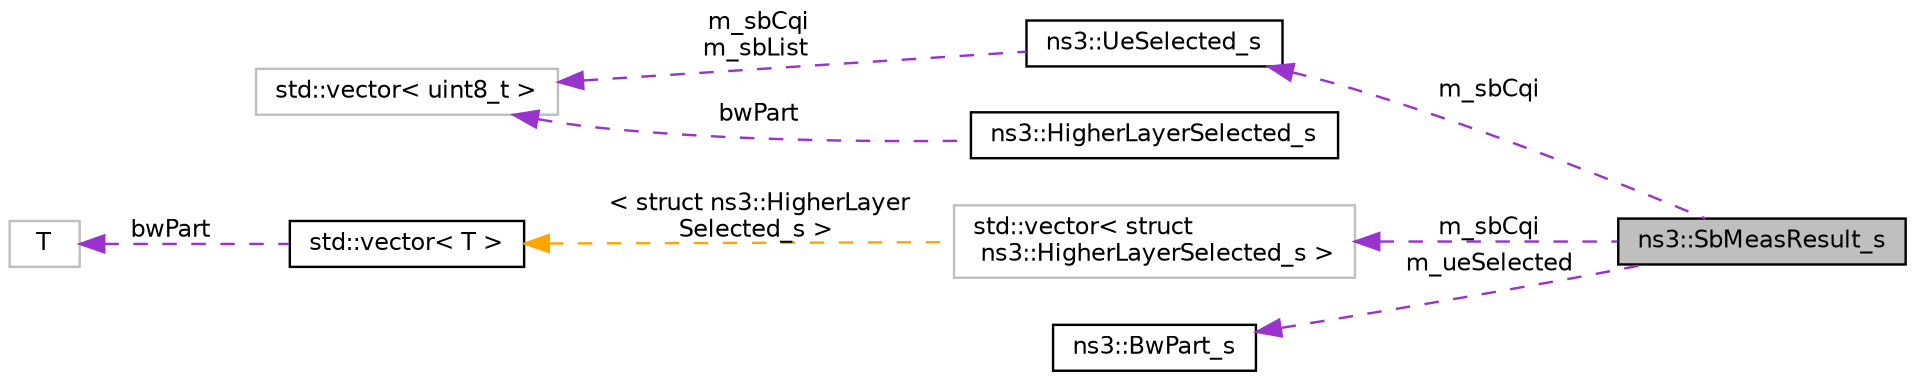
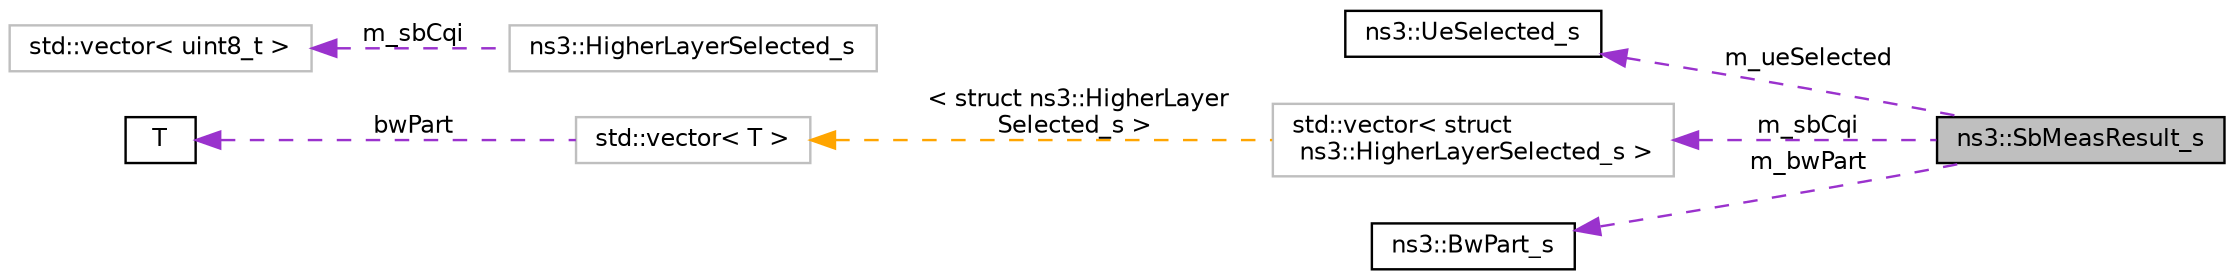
edge "ns3::UeSelected_s" -> "std::vector< uint8_t >": removed, label "m_sbCqi m_sbList"
edge "ns3::SbMeasResult_s" -> "ns3::UeSelected_s": label " m_sbCqi" -> " m_ueSelected"
edge "ns3::HigherLayerSelected_s" -> "std::vector< uint8_t >": label " bwPart" -> " m_sbCqi"
node "ns3::HigherLayerSelected_s": color black -> grey75
node "T": color grey75 -> black
node "std::vector< T >": color black -> grey75
edge "ns3::SbMeasResult_s" -> "ns3::BwPart_s": label " m_ueSelected" -> " m_bwPart"
